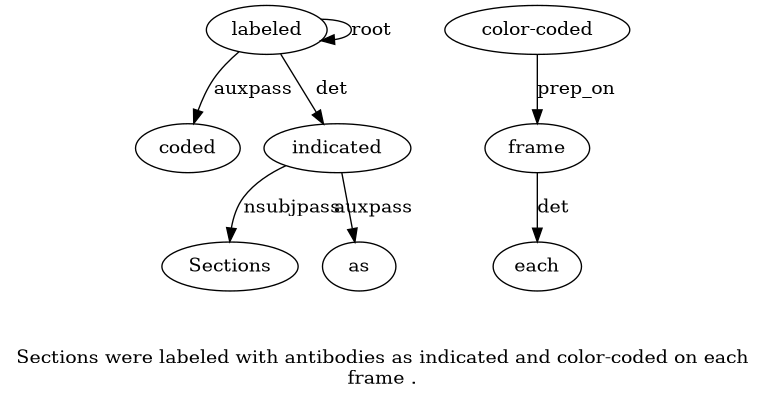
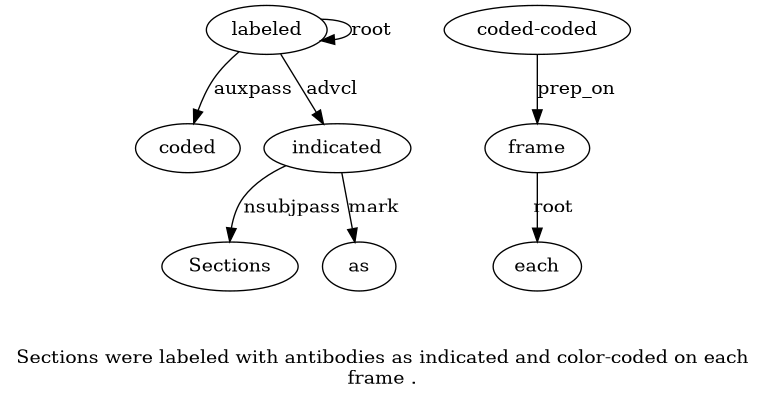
node "color-coded": label "color-coded" -> "coded-coded"
edge "labeled" -> "indicated": label "det" -> "advcl"
edge "indicated" -> "as": label "auxpass" -> "mark"
edge "frame" -> "each": label "det" -> "root"
